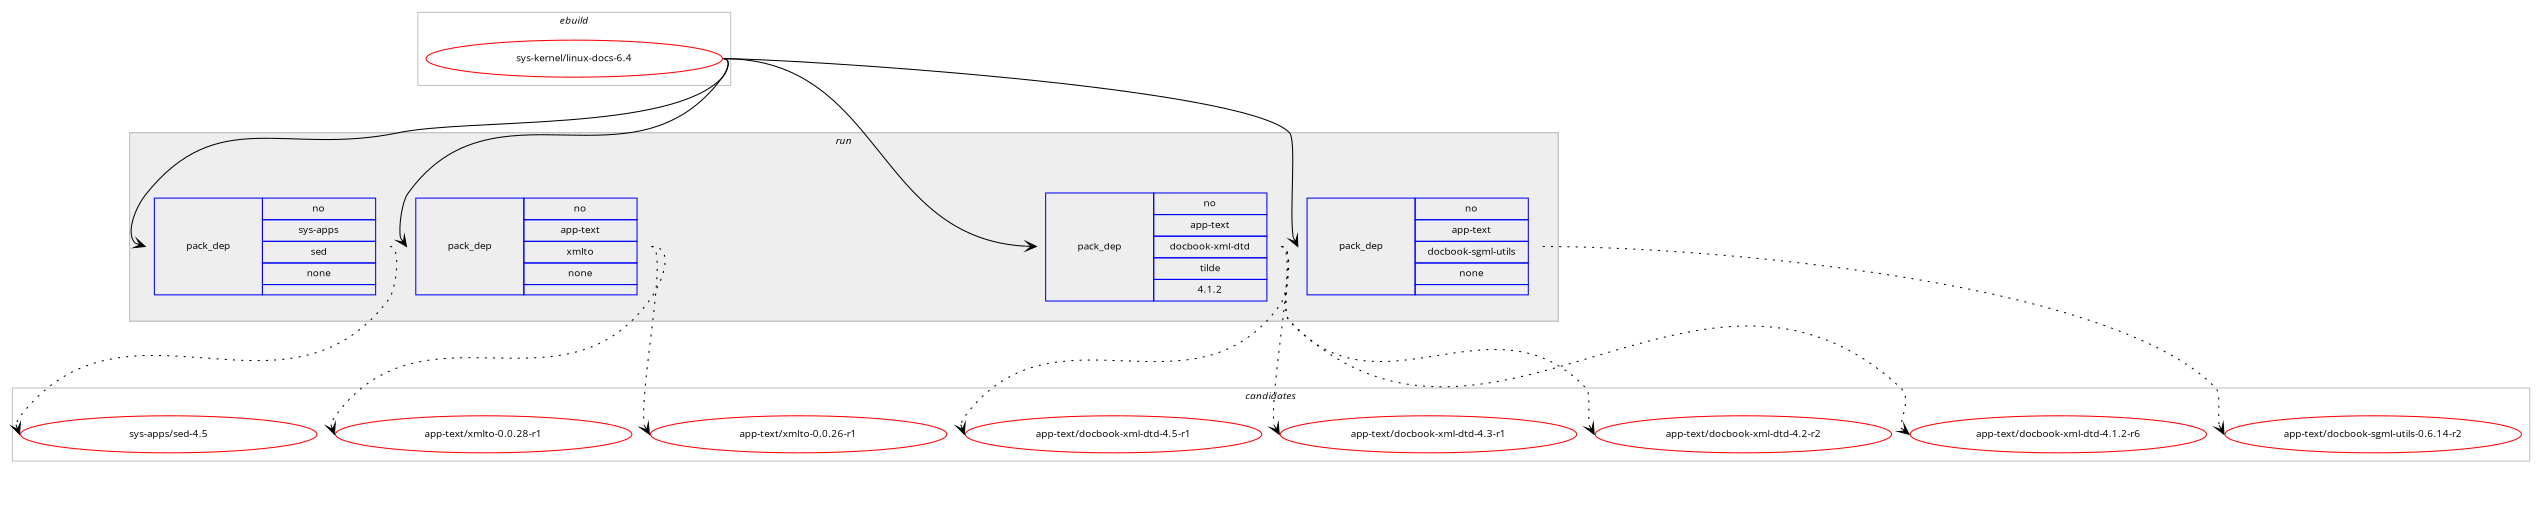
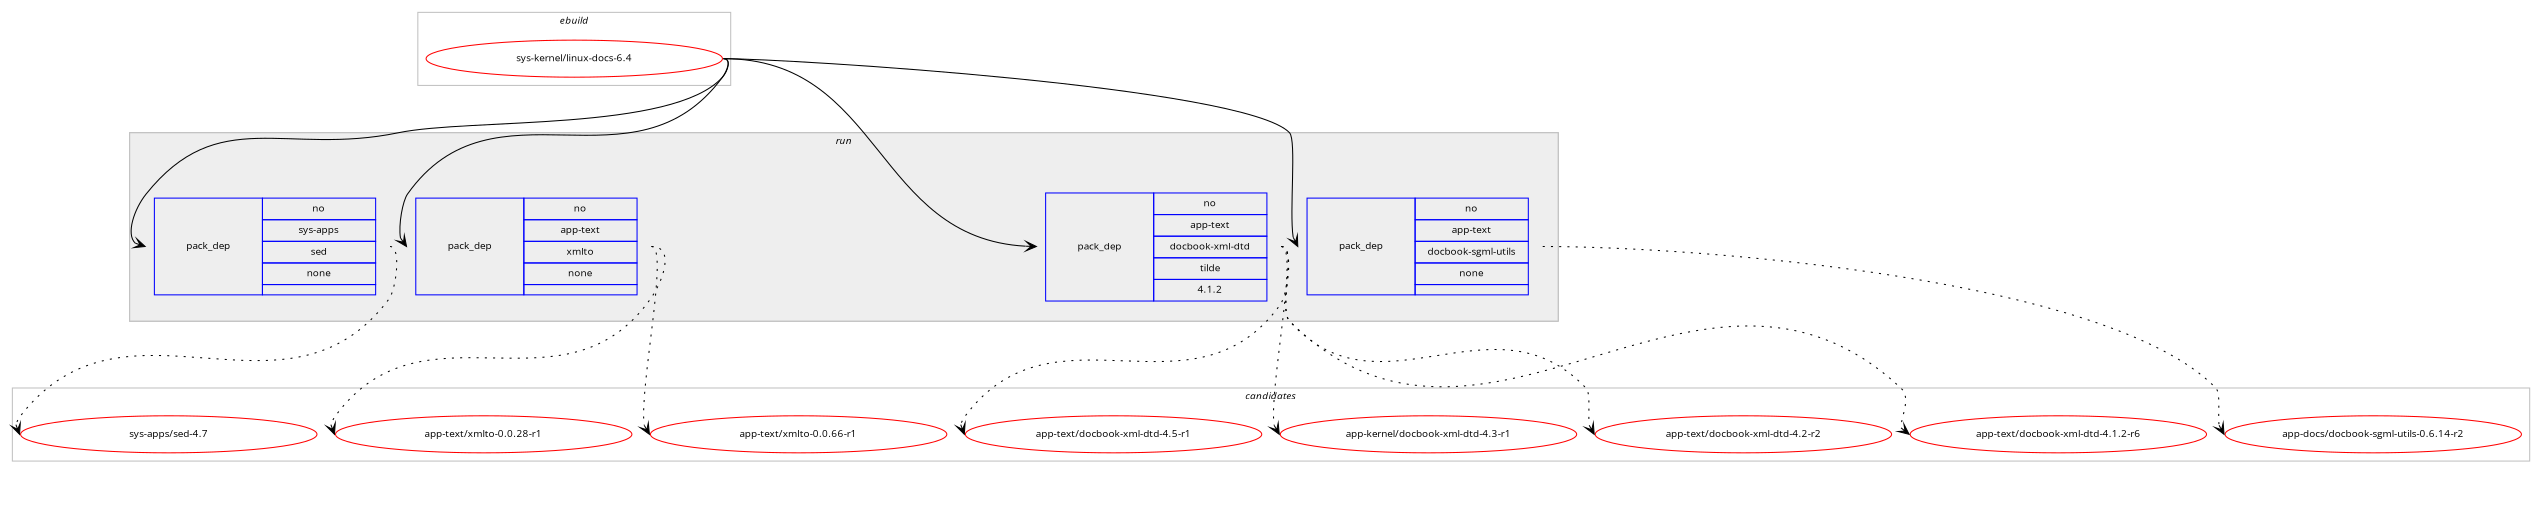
node "sys-apps/sed-4.5": label "sys-apps/sed-4.5" -> "sys-apps/sed-4.7"
node "app-text/xmlto-0.0.26-r1": label "app-text/xmlto-0.0.26-r1" -> "app-text/xmlto-0.0.66-r1"
node "app-text/docbook-xml-dtd-4.3-r1": label "app-text/docbook-xml-dtd-4.3-r1" -> "app-kernel/docbook-xml-dtd-4.3-r1"
node "app-text/docbook-sgml-utils-0.6.14-r2": label "app-text/docbook-sgml-utils-0.6.14-r2" -> "app-docs/docbook-sgml-utils-0.6.14-r2"
